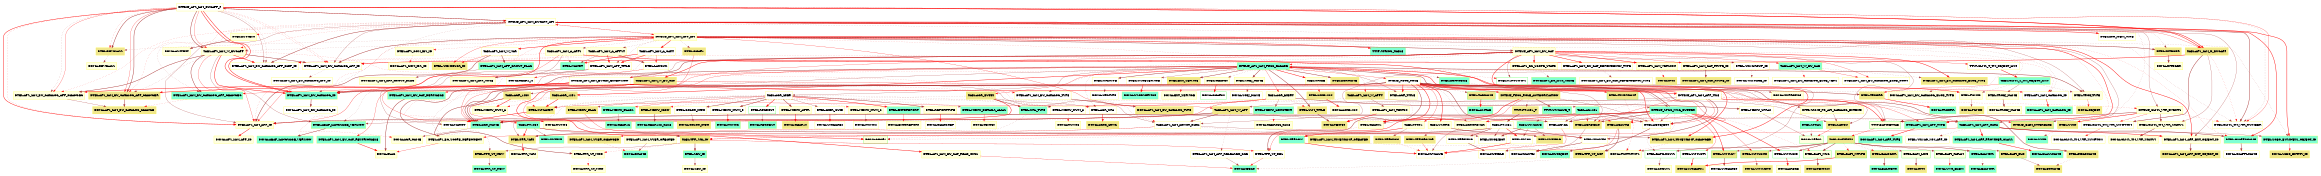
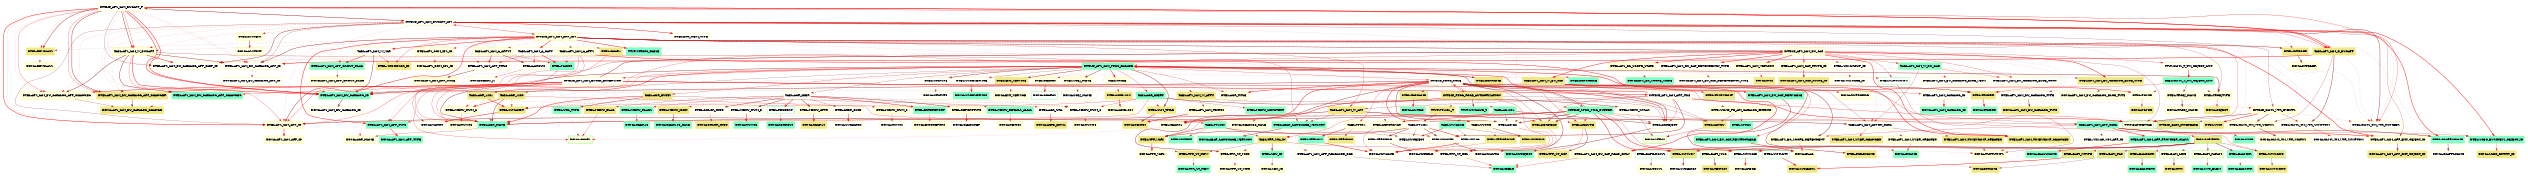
edge "DTEL-APS_IAM_APP_GROUP_FLAG" -> "INTF-IF_APS_IAM_APP_API": reversed
edge "TABL-APS_IAM_A_CATT" -> "DTEL-APS_IAM_APP_TITLE": style bold -> solid
node "DOMA-APS_BC_LIST_STATE": label "DOMA-APS_BC_LIST_STATE" -> "DOMA-APS_BC_SCOPE_STATE"
node "TABL-AGR_HIERT": fillcolor lightyellow -> aquamarine
